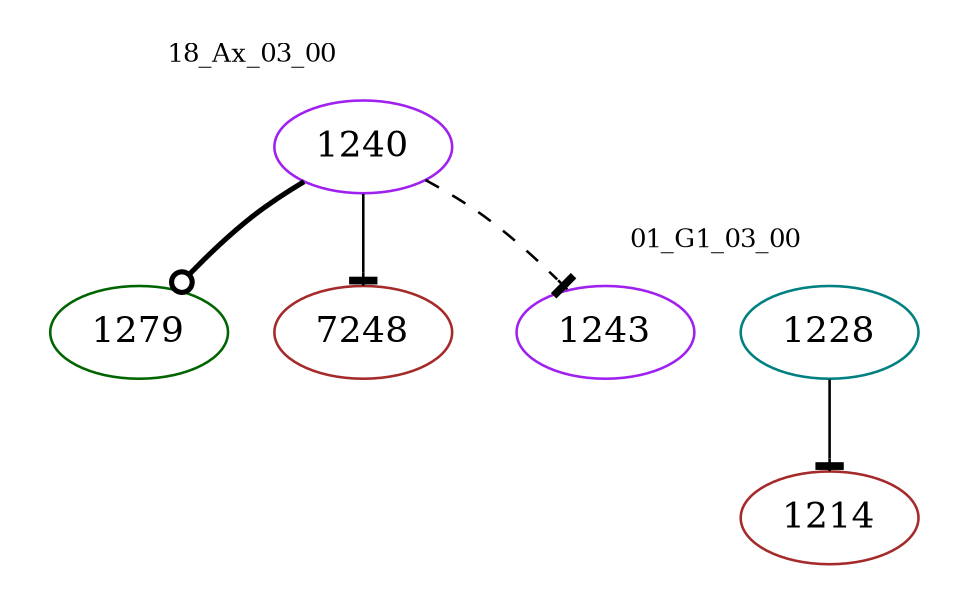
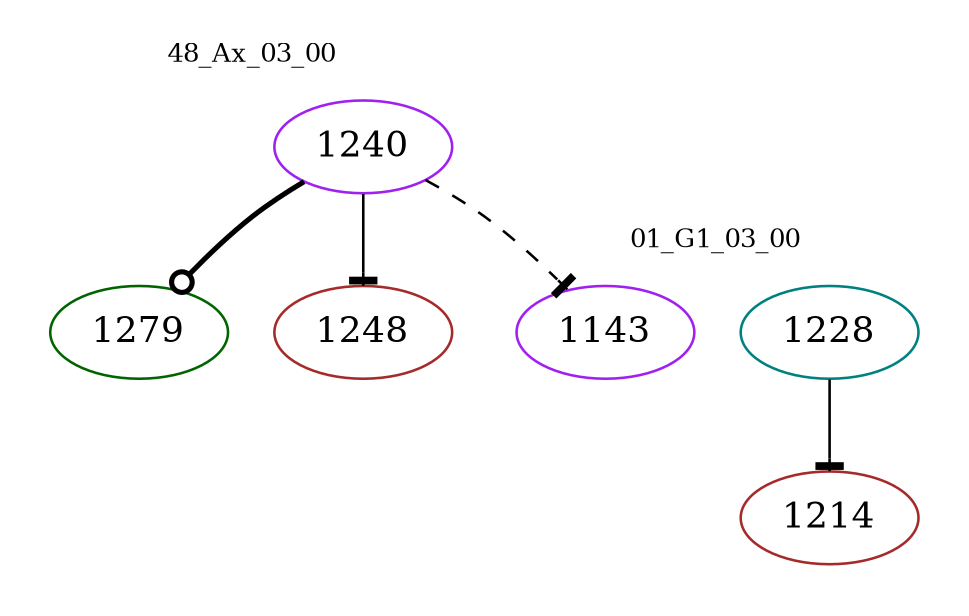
cluster "18_Ax_03_00": label "18_Ax_03_00" -> "48_Ax_03_00"
node "7248": label "7248" -> "1248"
node "1243": label "1243" -> "1143"
